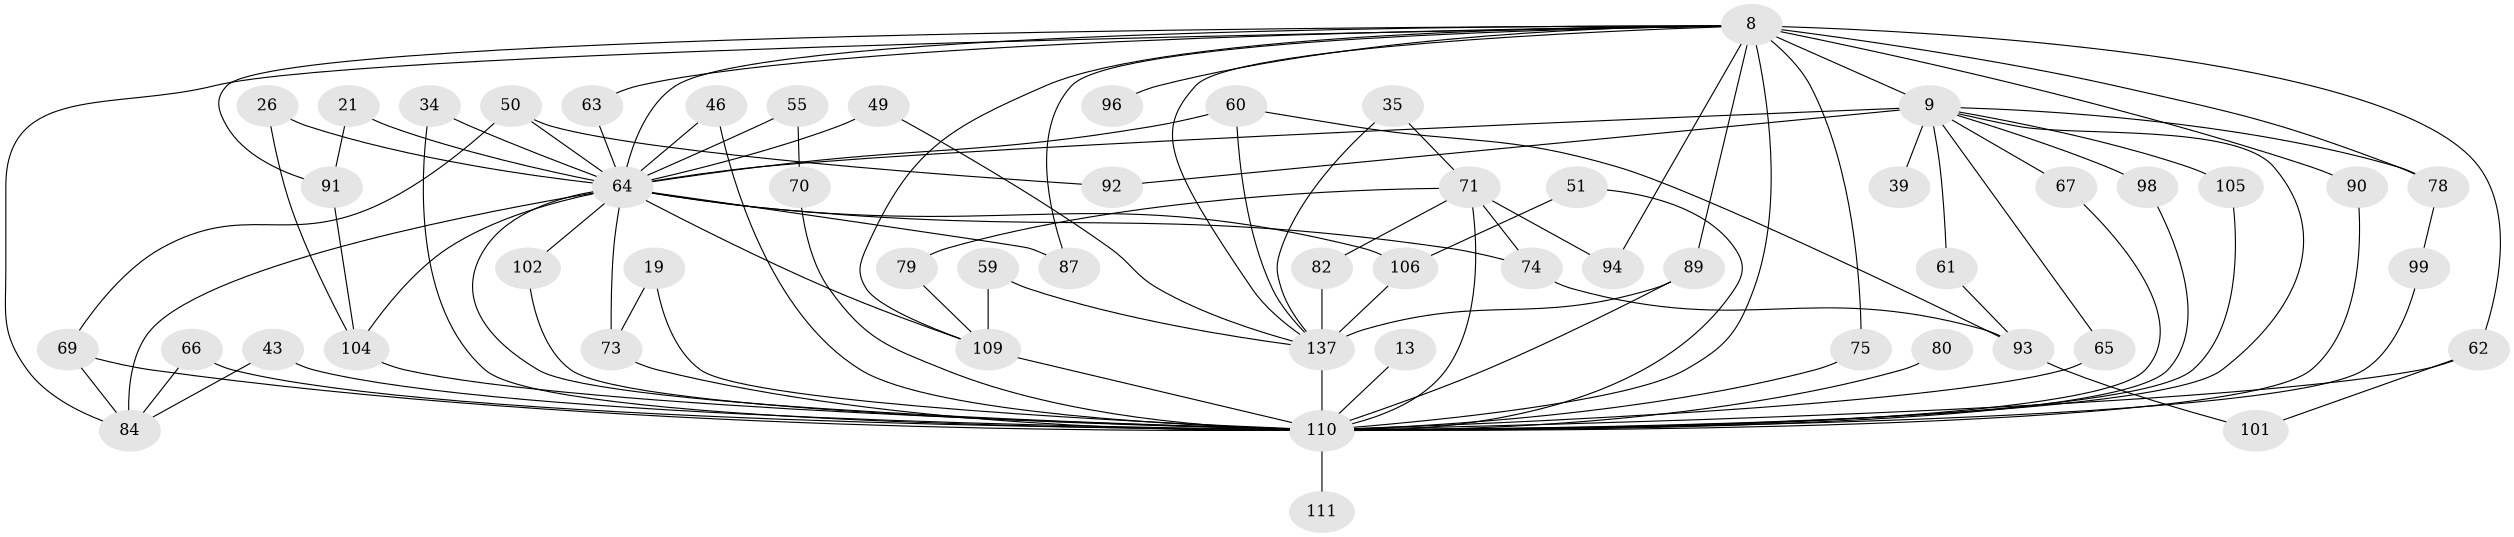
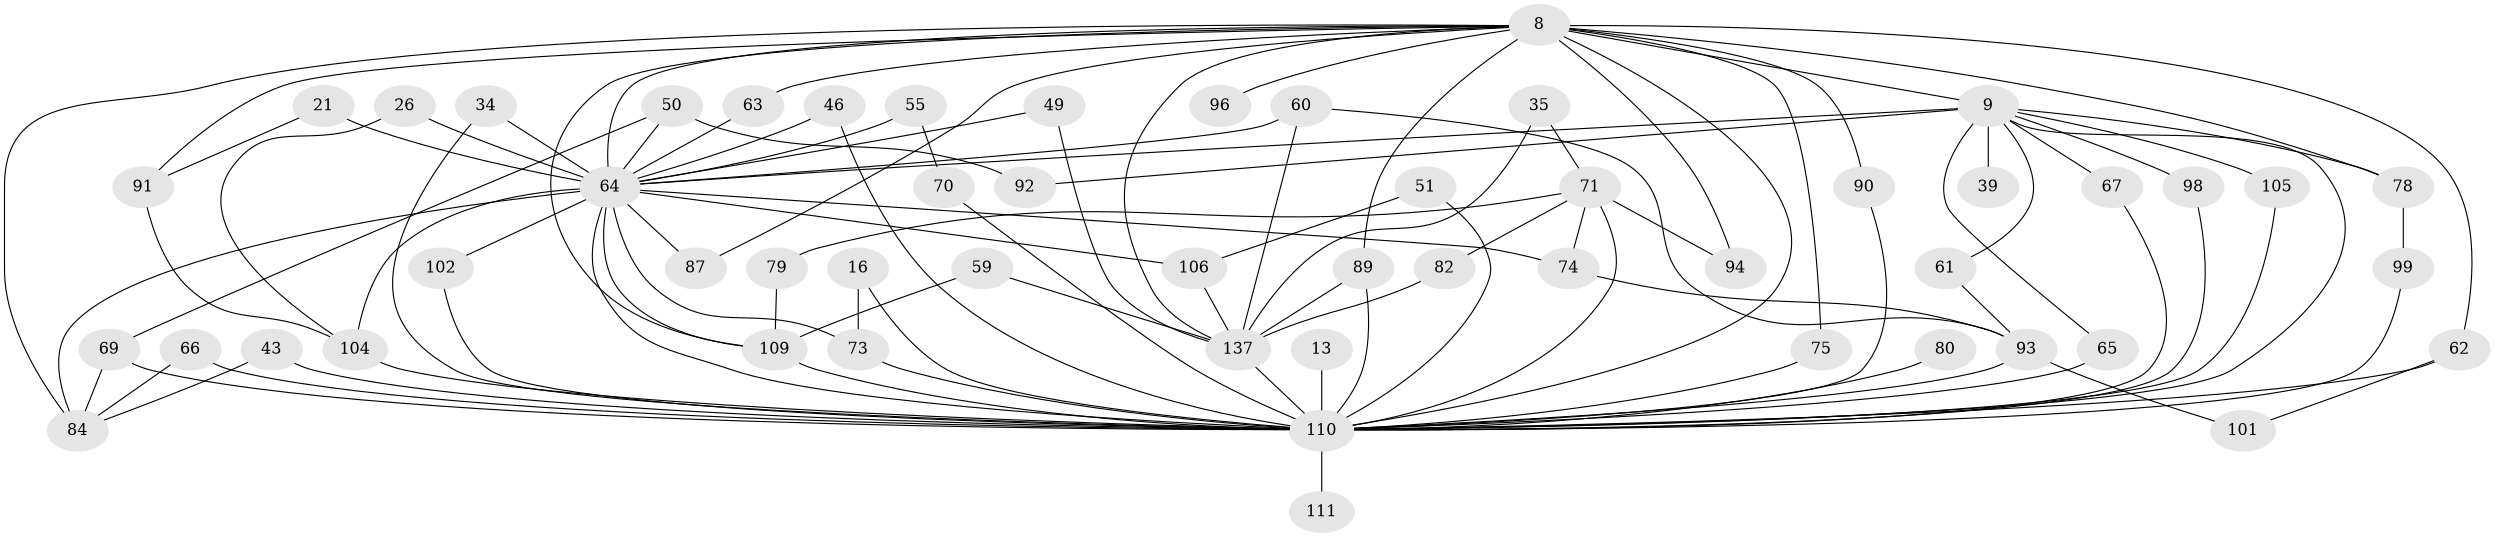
node "19": label "19" -> "16"
edge "93" -- "110": added
